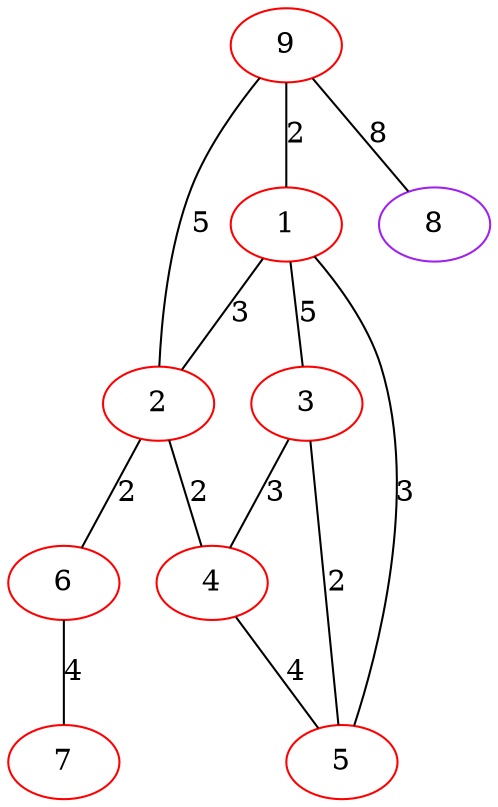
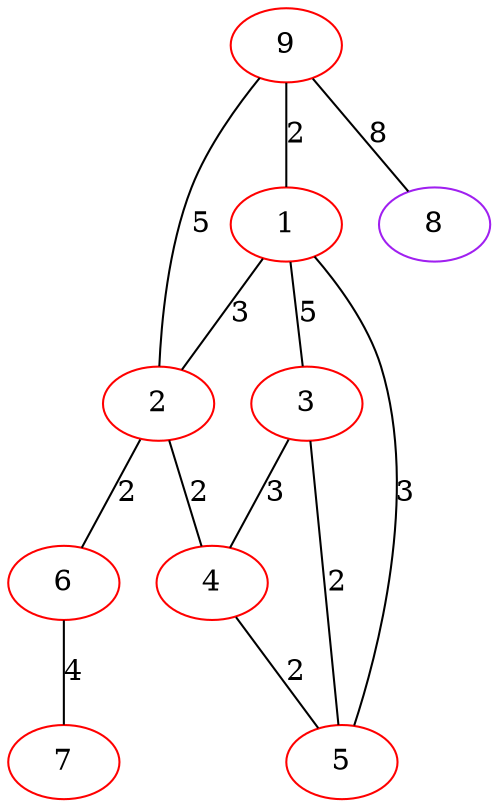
edge "4" -- "5": label "4" -> "2"
